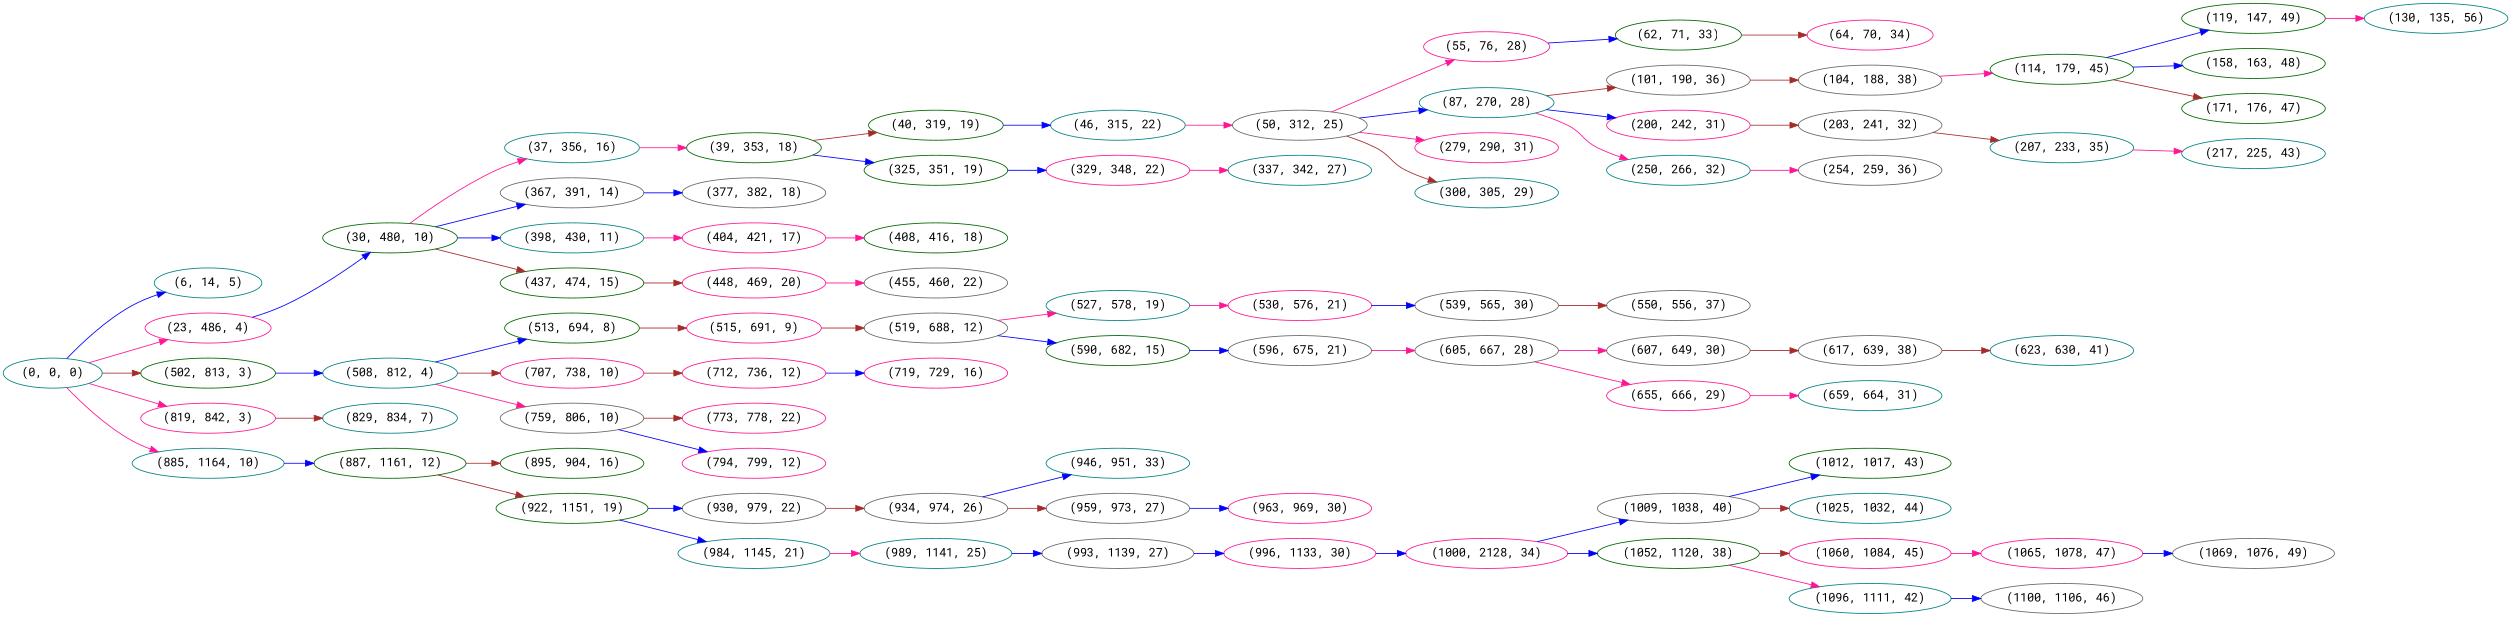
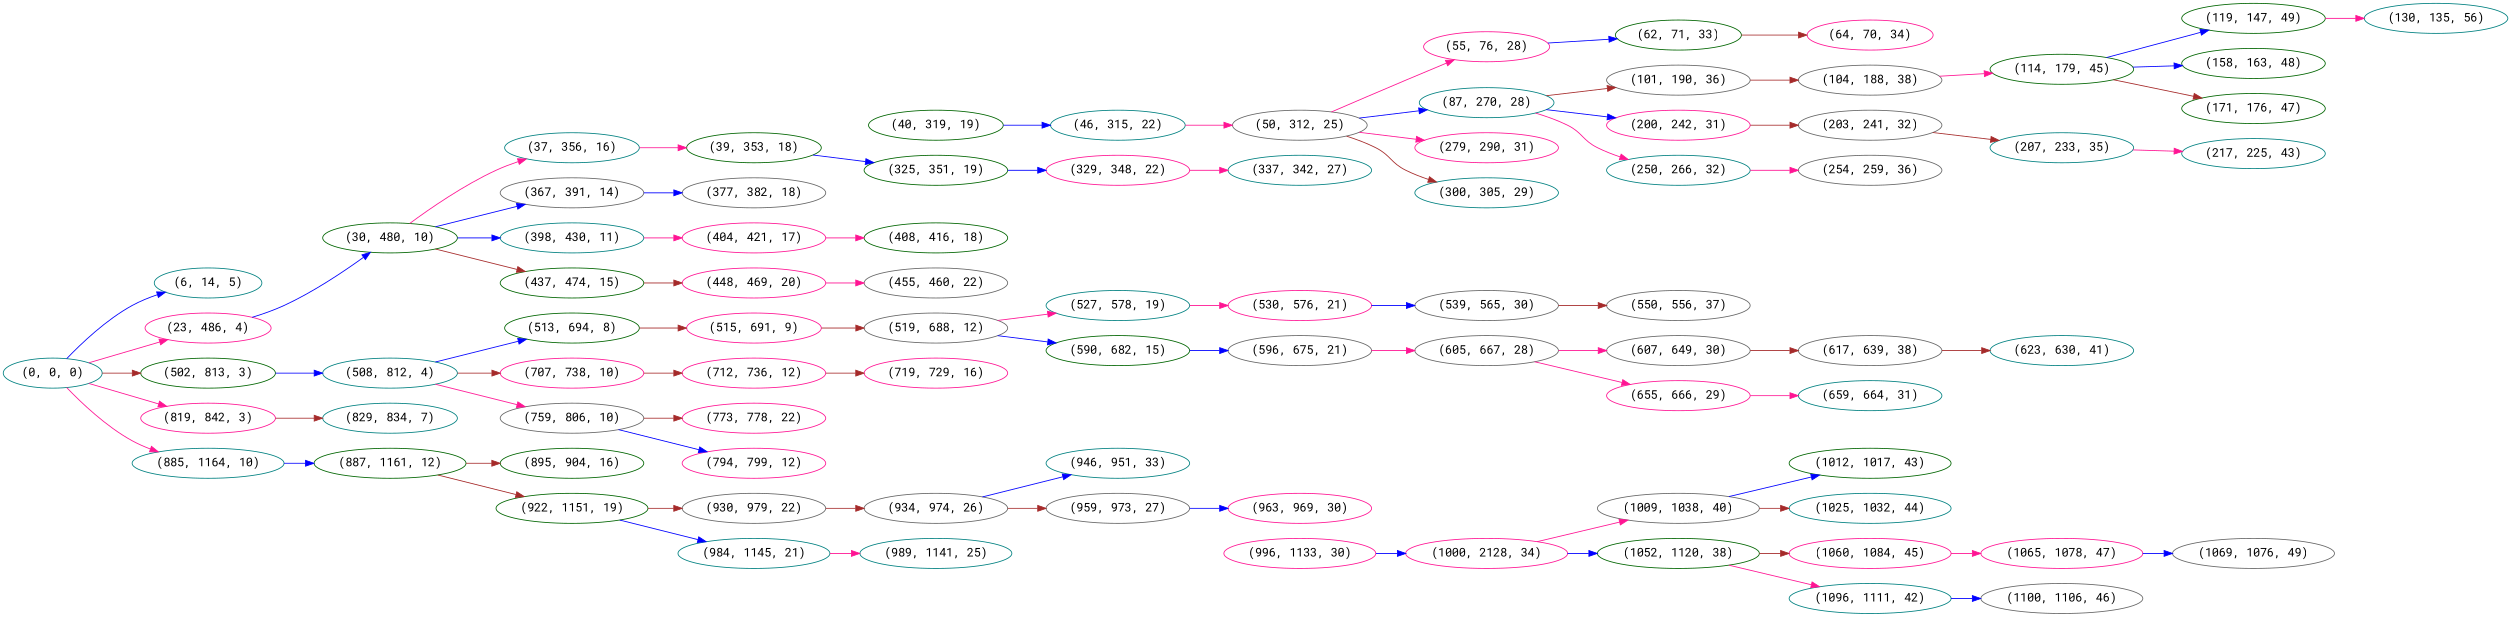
edge "(39, 353, 18)" -> "(40, 319, 19)": removed
edge "(712, 736, 12)" -> "(719, 729, 16)": color blue -> brown
edge "(922, 1151, 19)" -> "(930, 979, 22)": color blue -> brown
edge "(1000, 2128, 34)" -> "(1009, 1038, 40)": color blue -> deeppink
node "(993, 1139, 27)": removed
